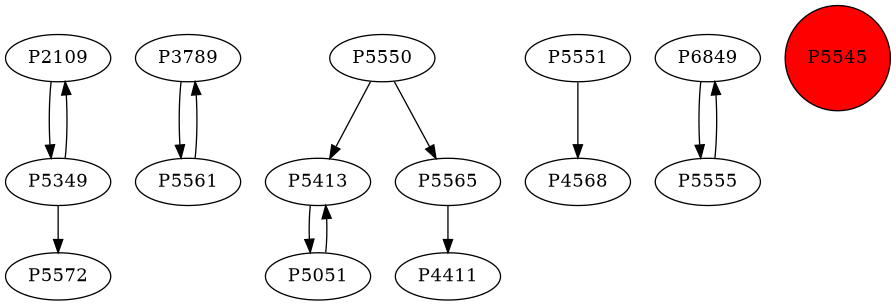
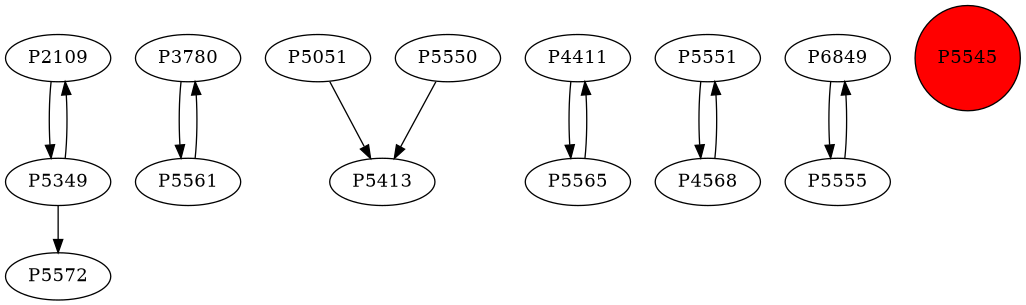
node "P3789": label "P3789" -> "P3780"
edge "P5550" -> "P5565": now "P4411" -> "P5565"
edge "P4568" -> "P5551": added
edge "P5413" -> "P5051": removed
